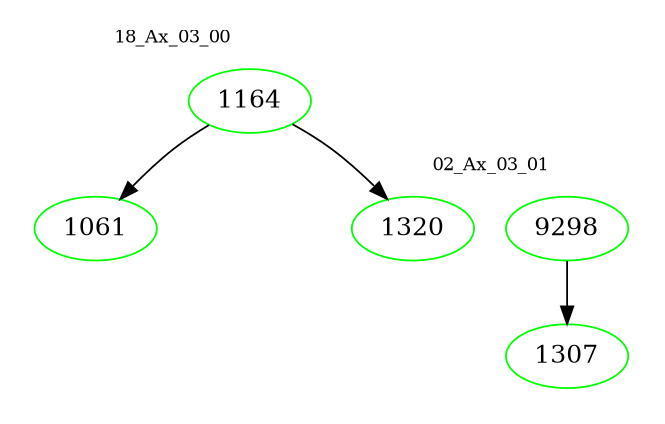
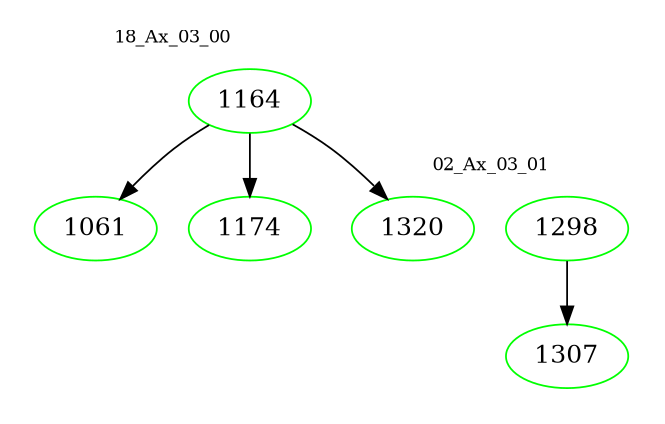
node "1174": added
node "9298": label "9298" -> "1298"
